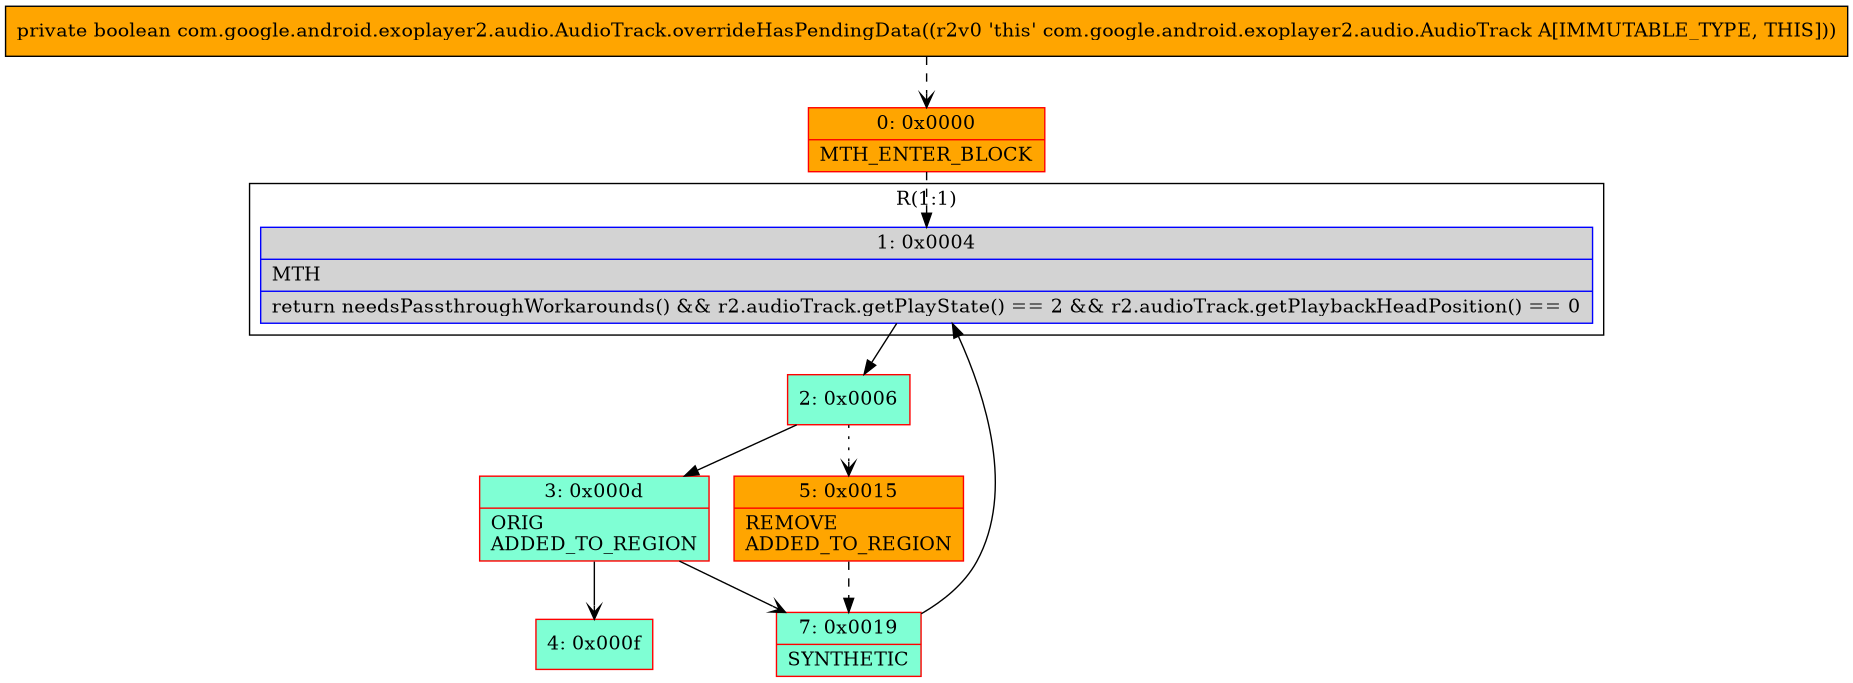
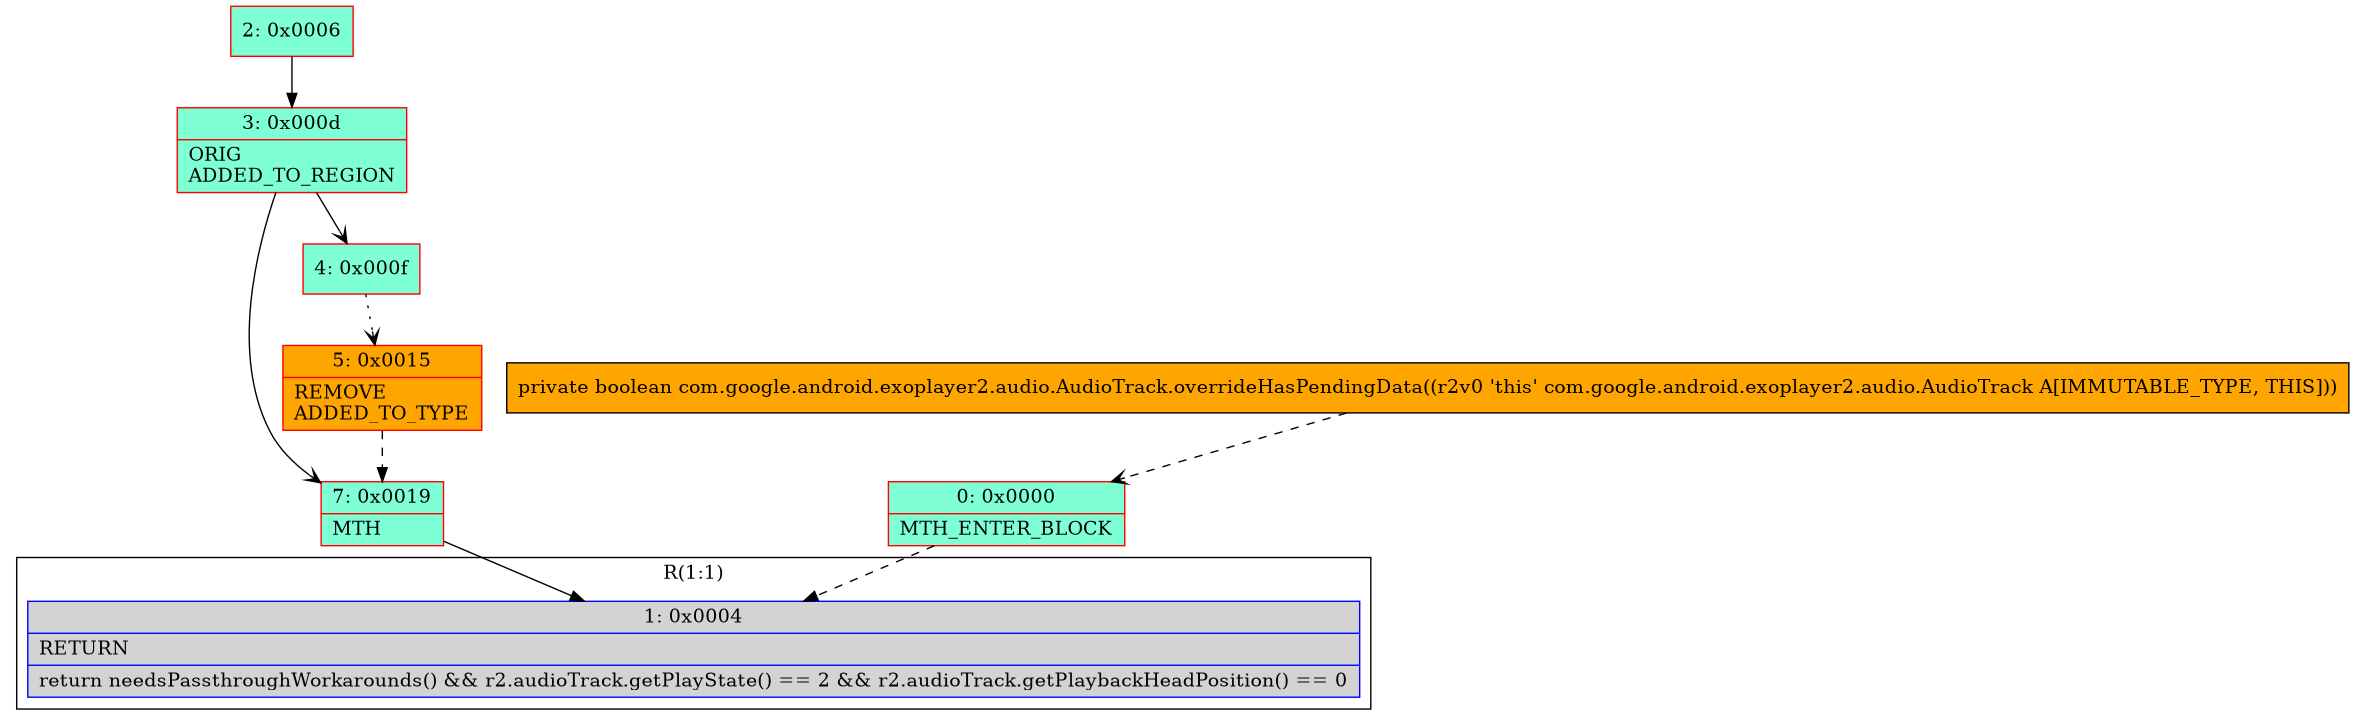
node "0: 0x0000": fillcolor orange -> aquamarine
node "1: 0x0004": text "MTH" -> "RETURN"
edge "1: 0x0004" -> "2: 0x0006": removed
edge "2: 0x0006" -> "5: 0x0015": now "4: 0x000f" -> "5: 0x0015"
node "5: 0x0015": text "ADDED_TO_REGION" -> "ADDED_TO_TYPE"
node "7: 0x0019": text "SYNTHETIC" -> "MTH"
